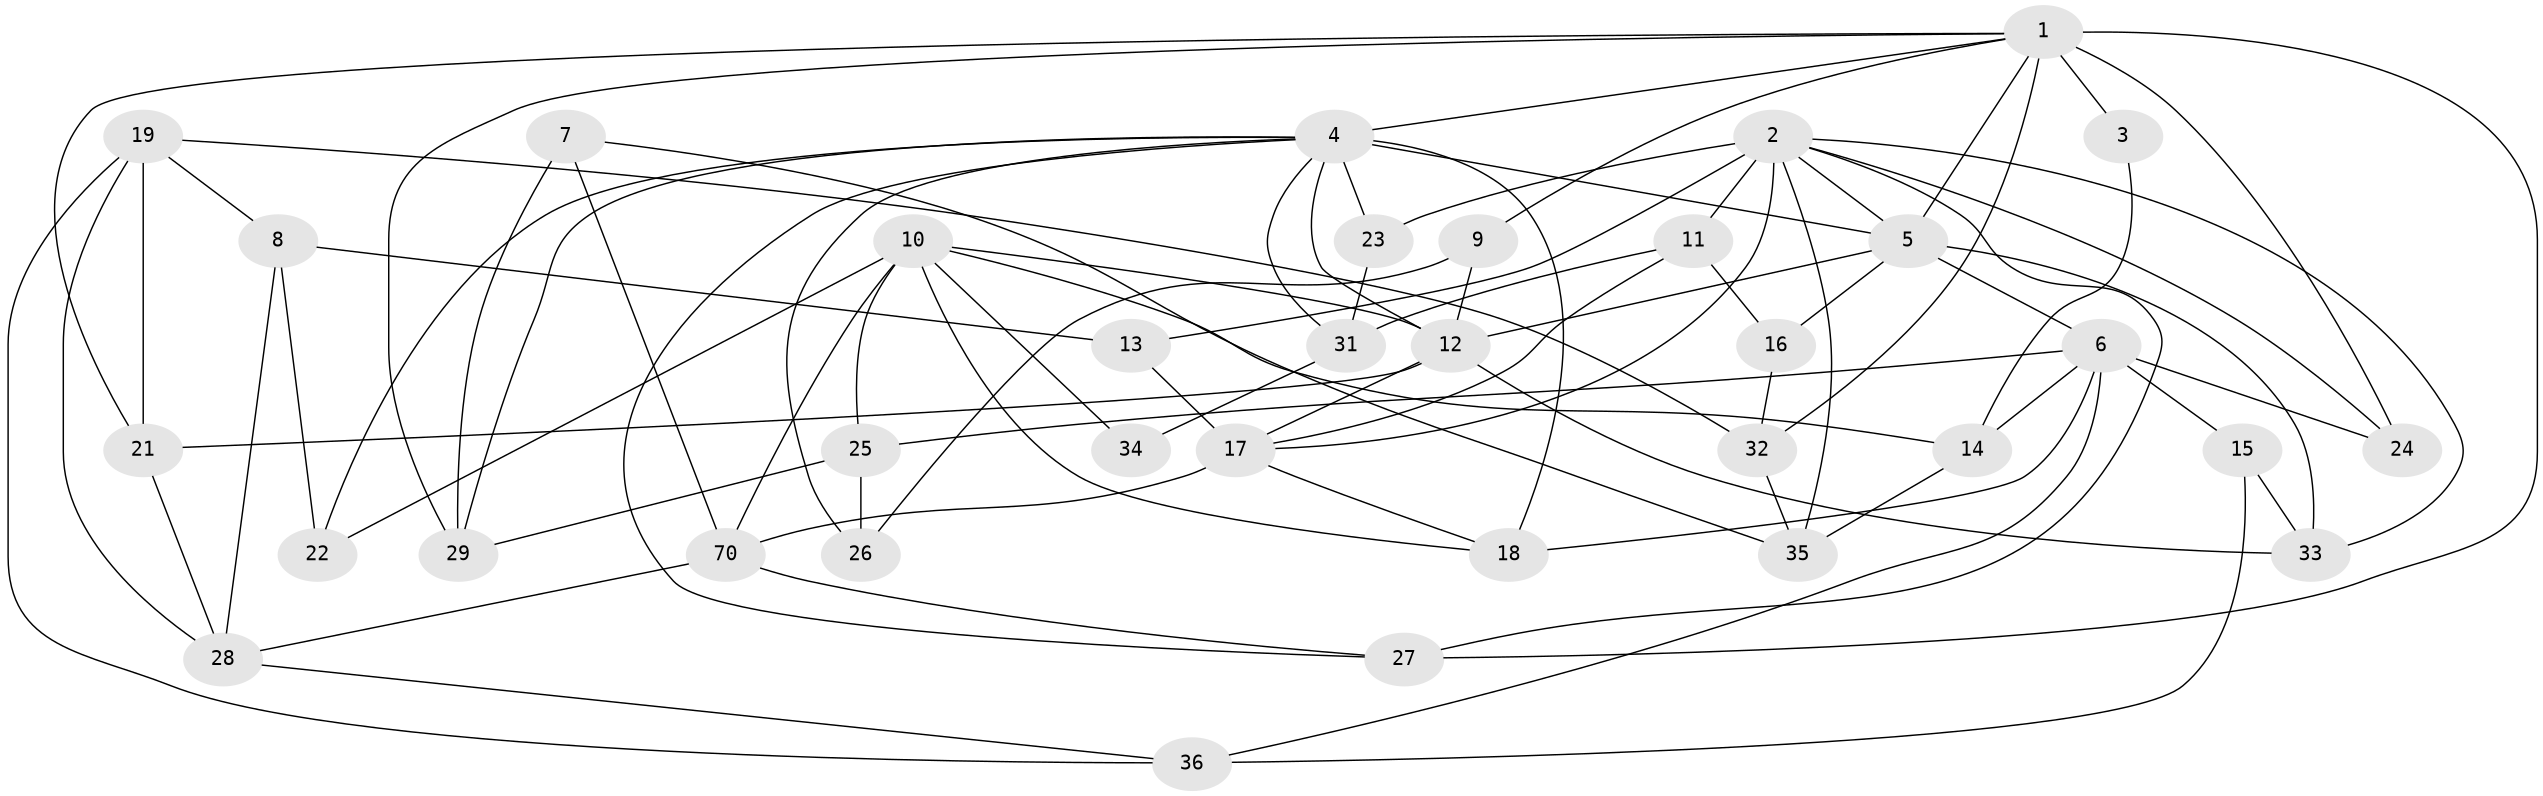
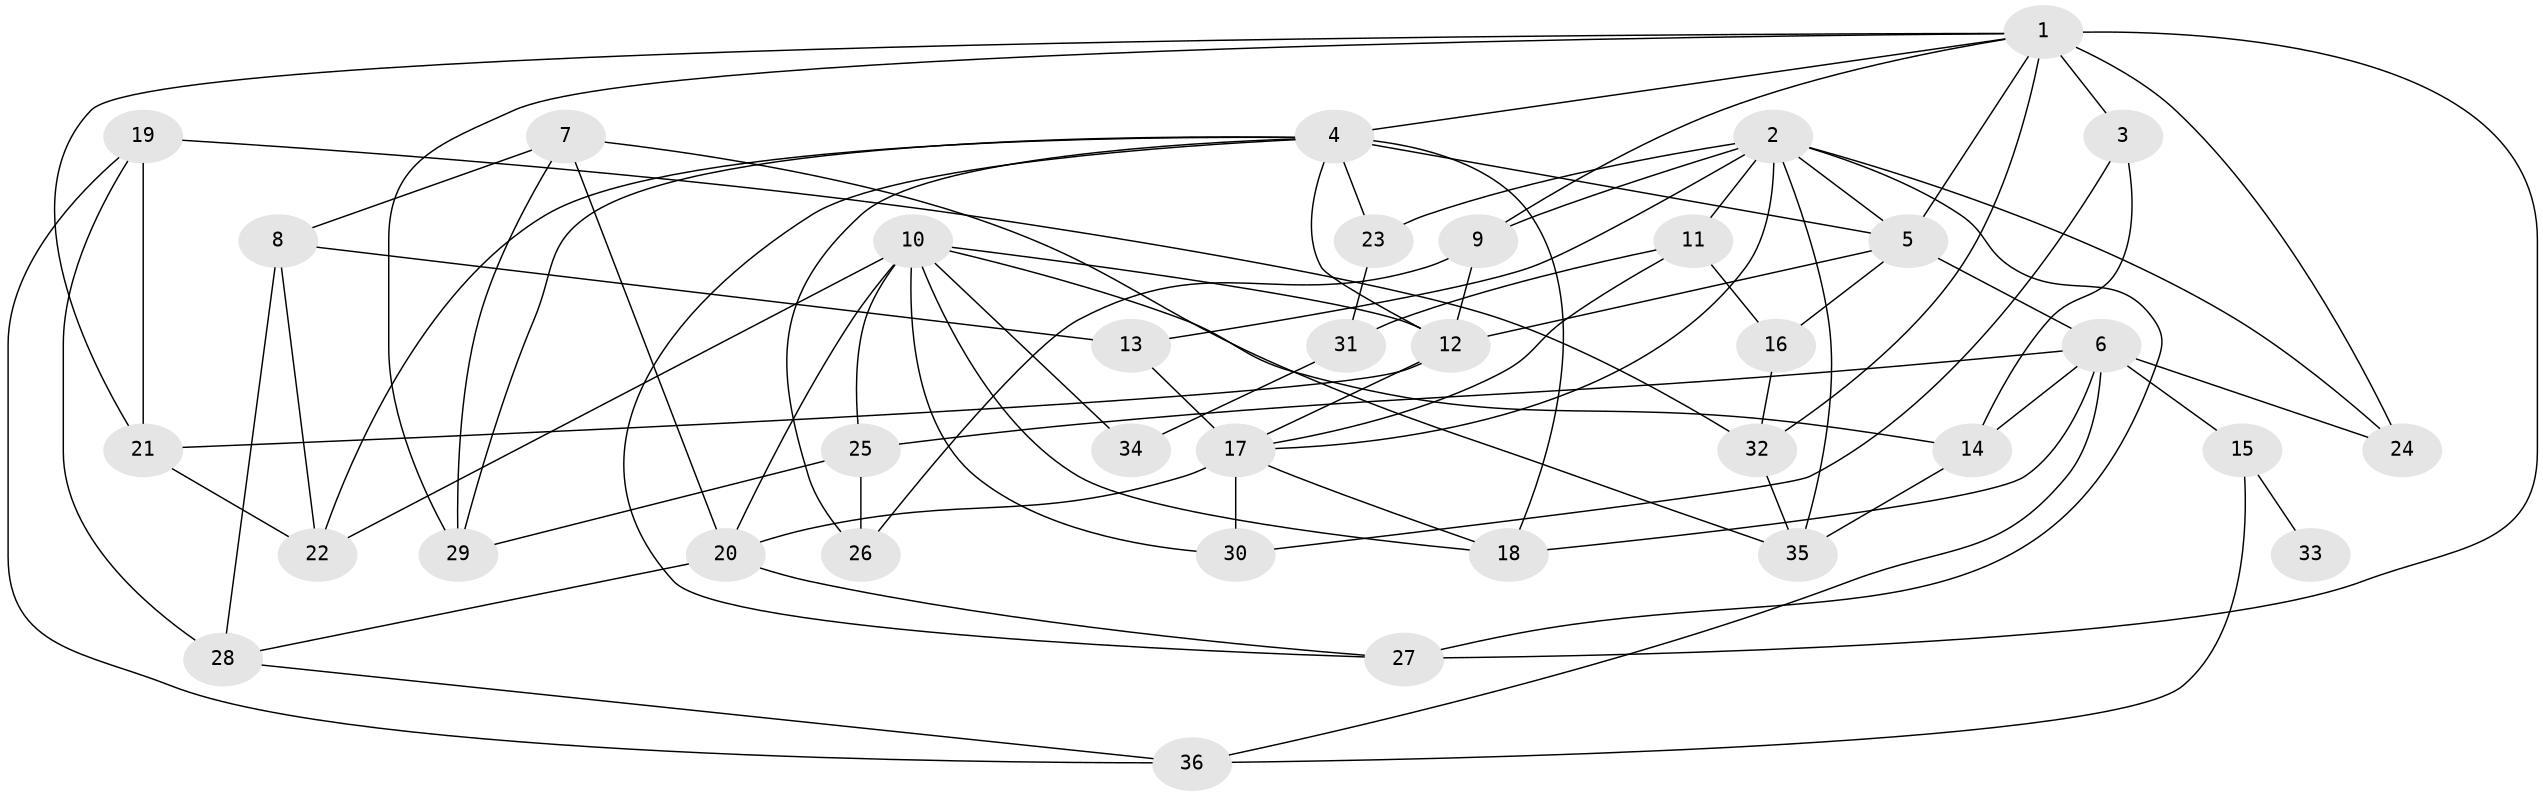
edge "19" -- "8": now "7" -- "8"
edge "4" -- "31": removed
edge "2" -- "33": now "2" -- "9"
edge "5" -- "33": removed
edge "12" -- "33": removed
edge "21" -- "28": now "21" -- "22"
node "70": label "70" -> "20"
node "30": added
